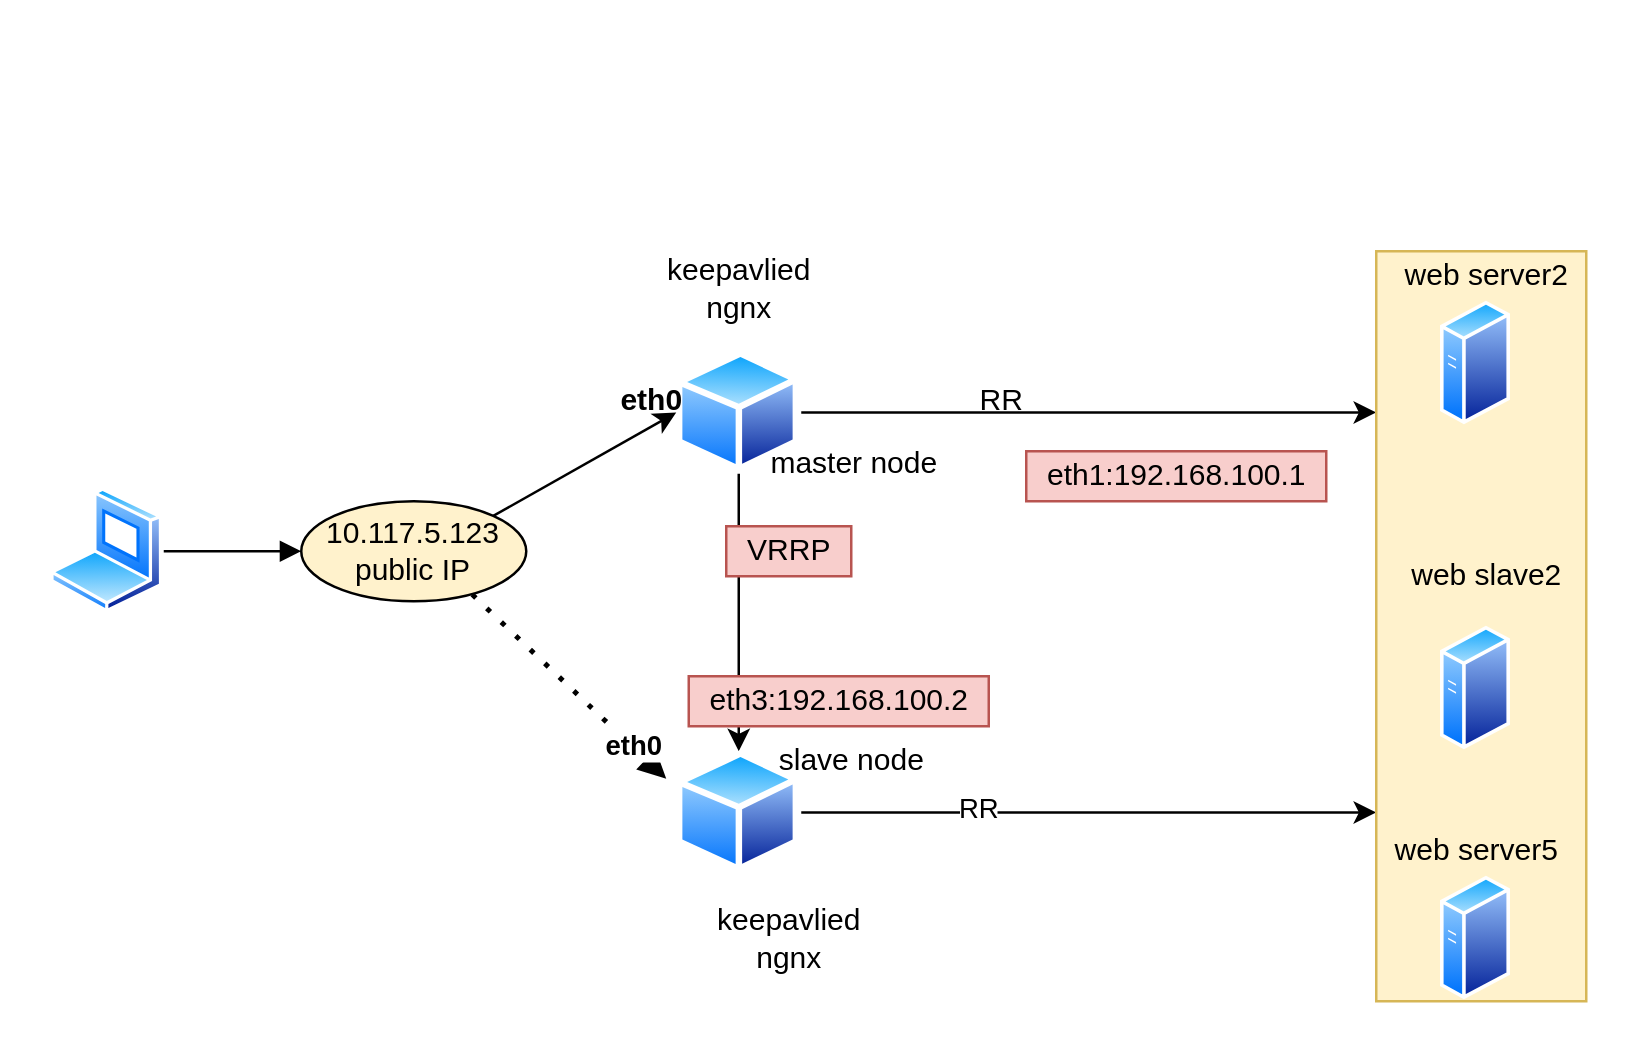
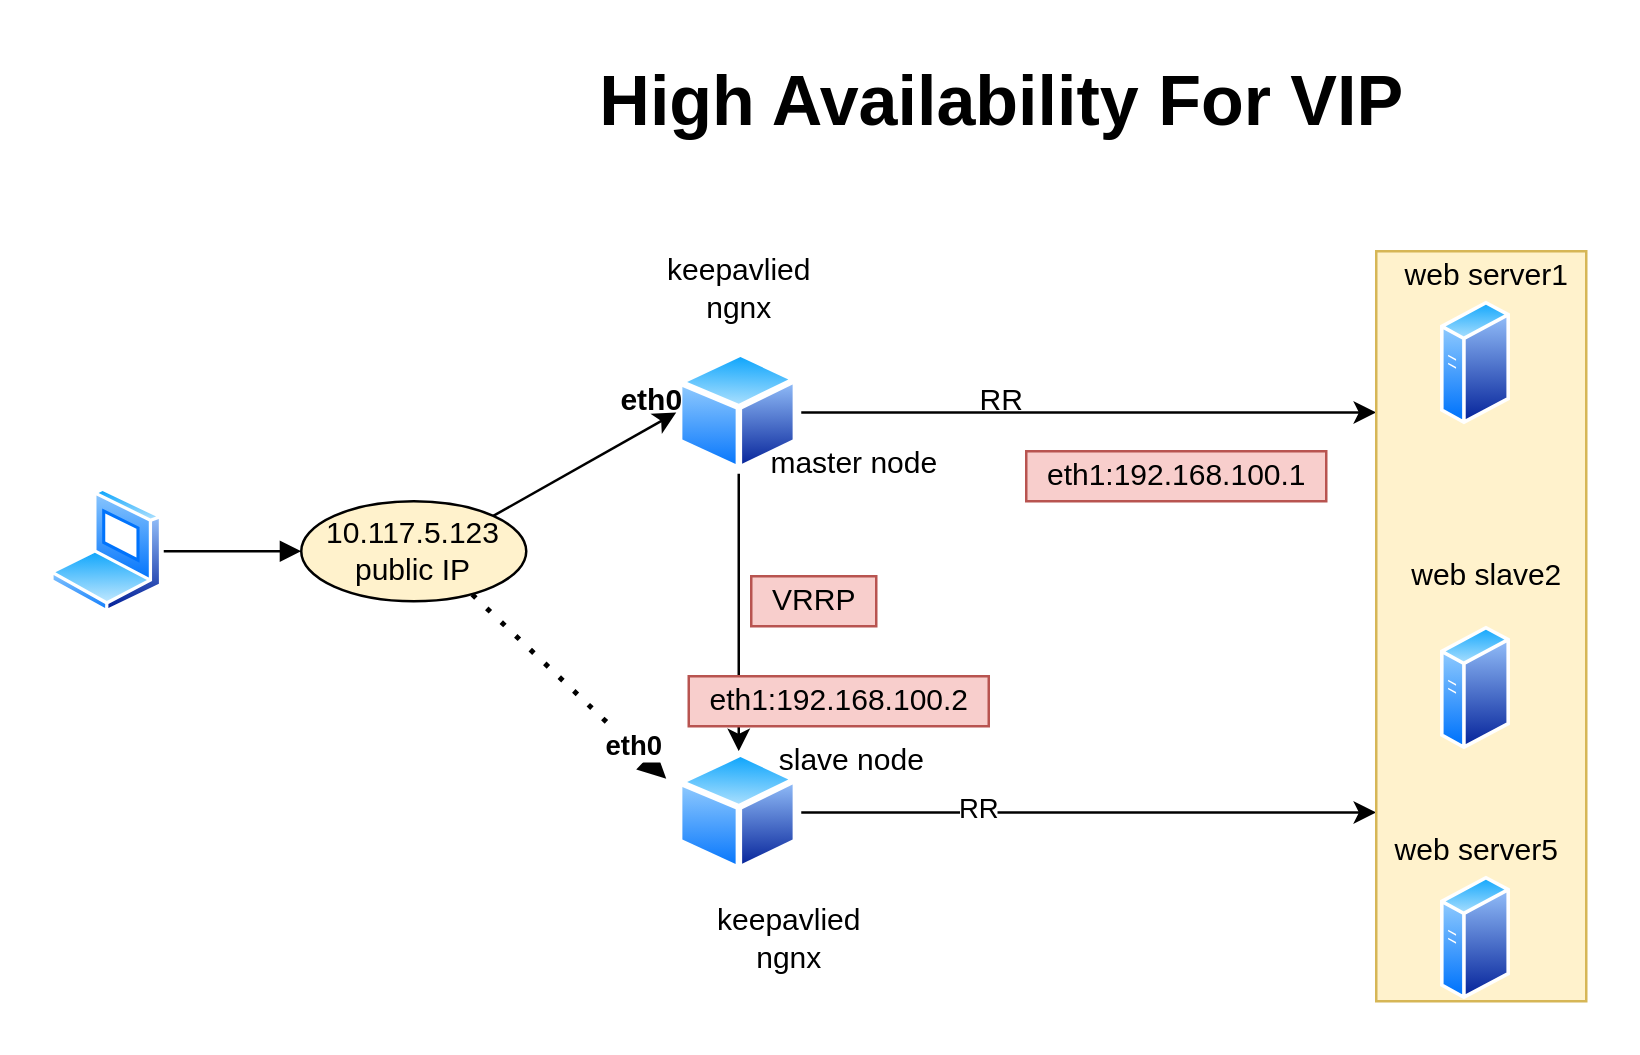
node "High Availability For VIP": added
node "web server2": label "web server2" -> "web server1"
node "VRRP": moved (789, 551) -> (814, 601)
node "eth3:192.168.100.2": label "eth3:192.168.100.2" -> "eth1:192.168.100.2"
